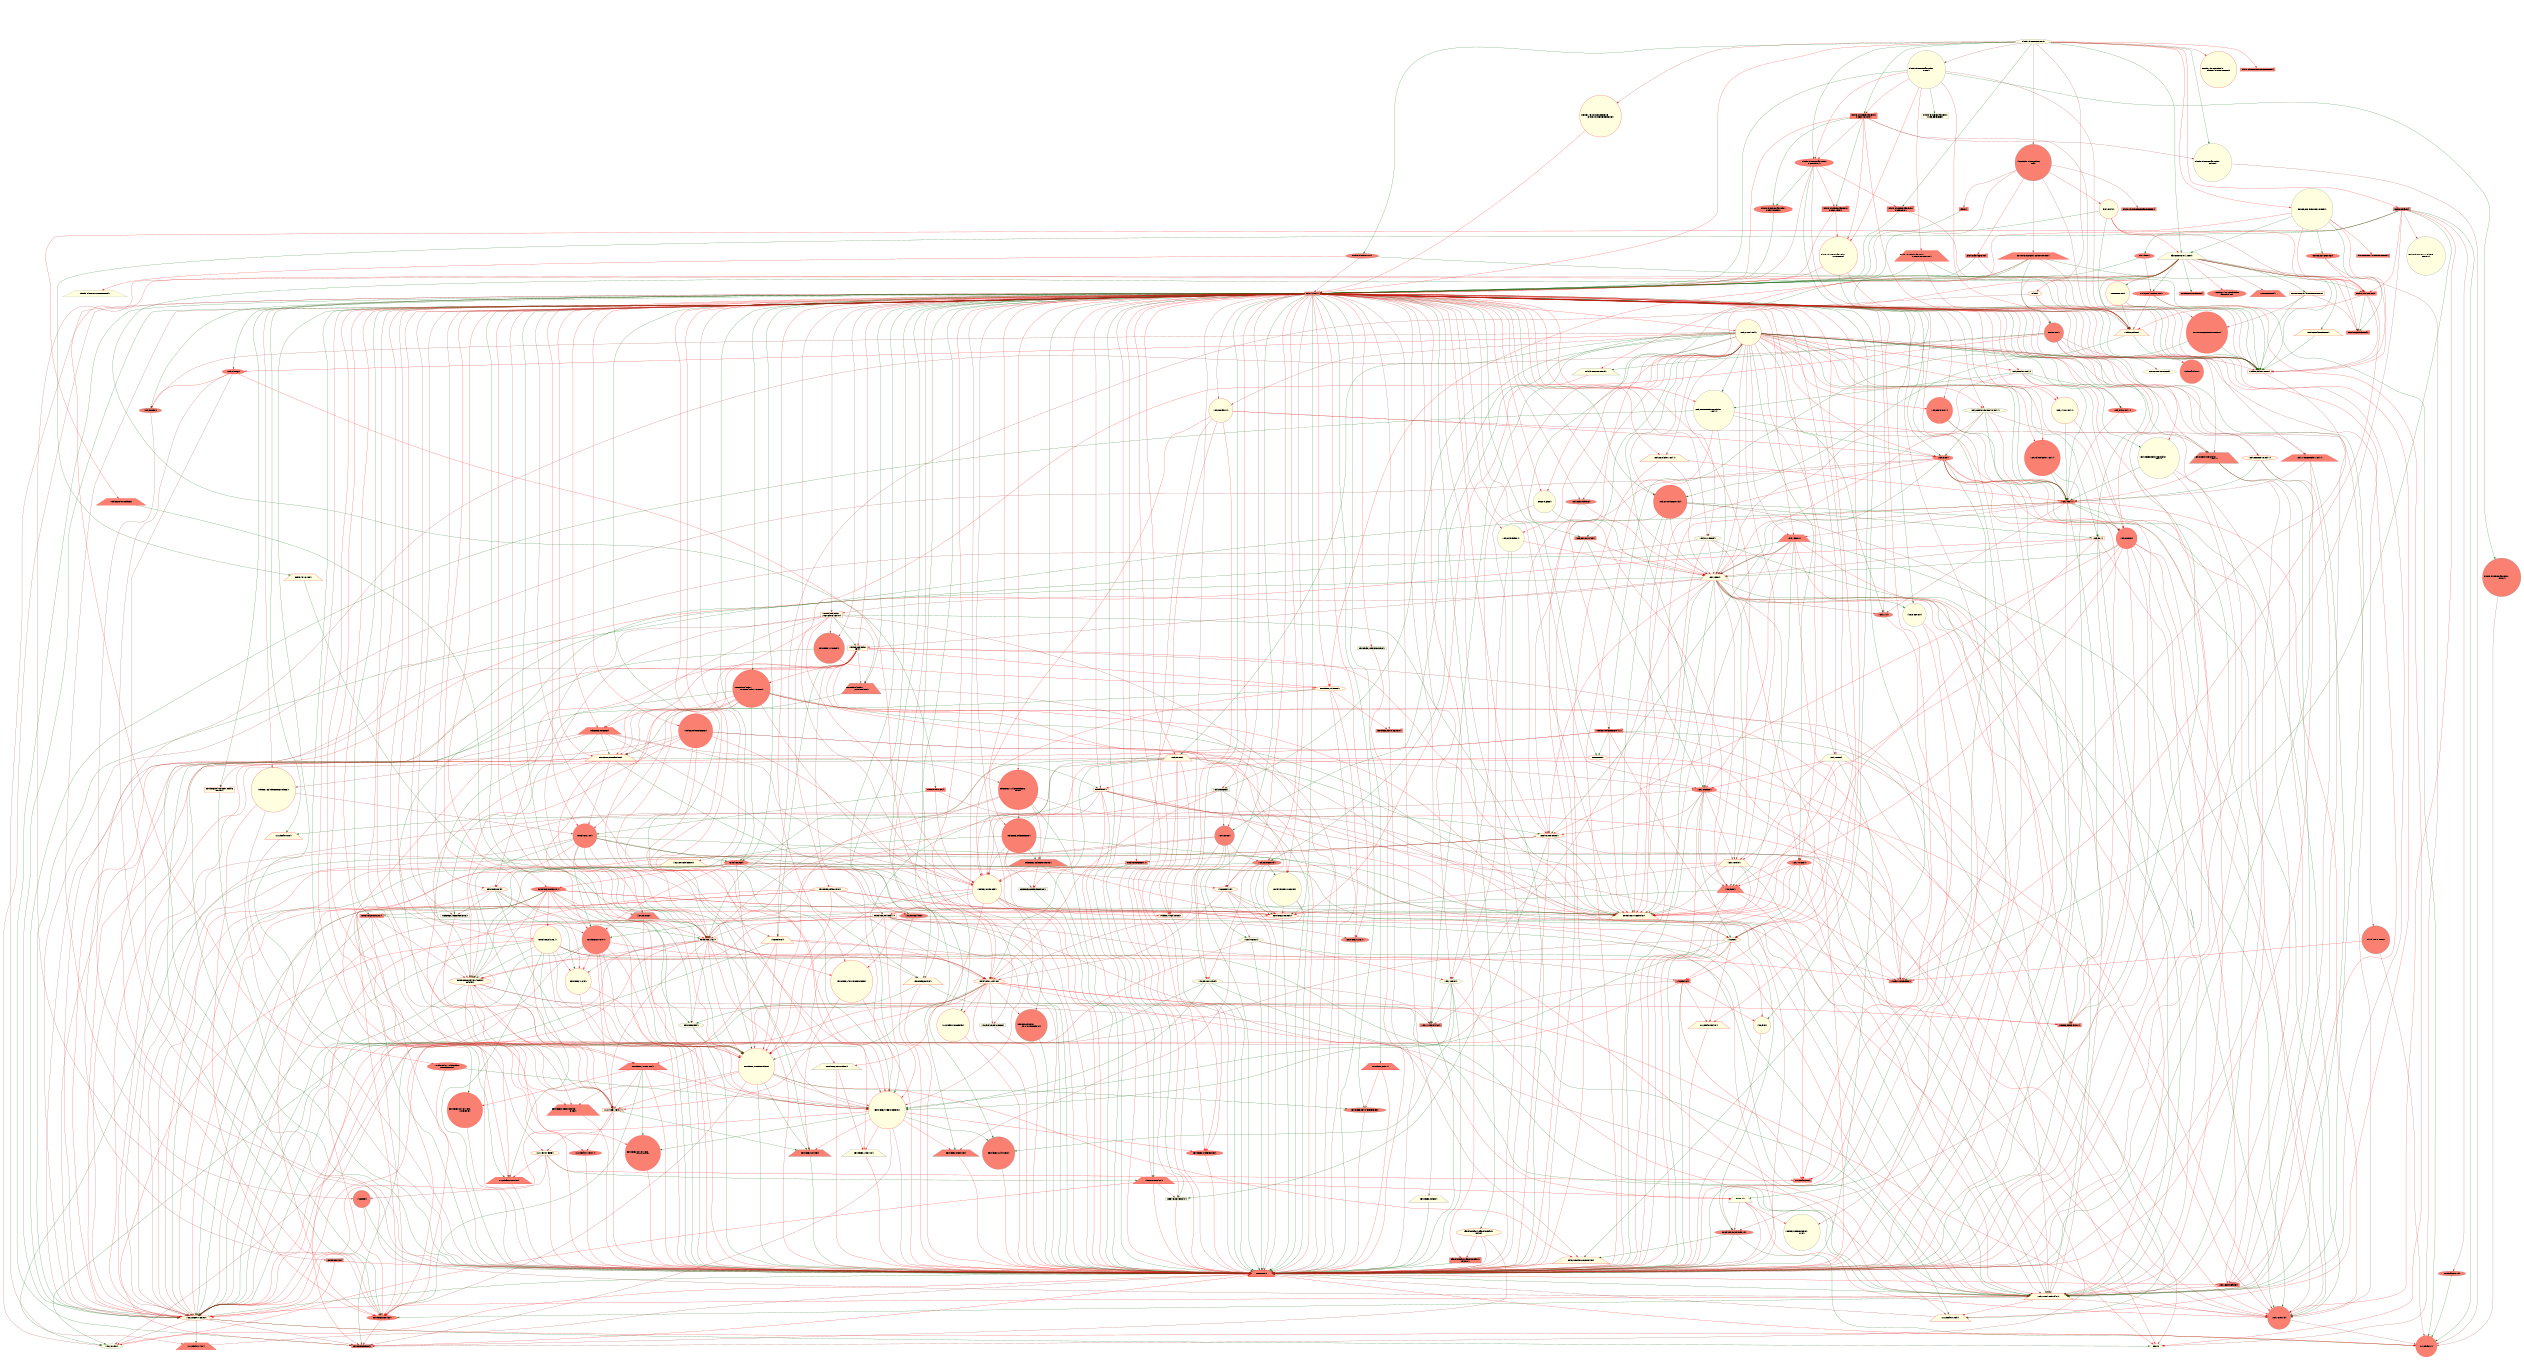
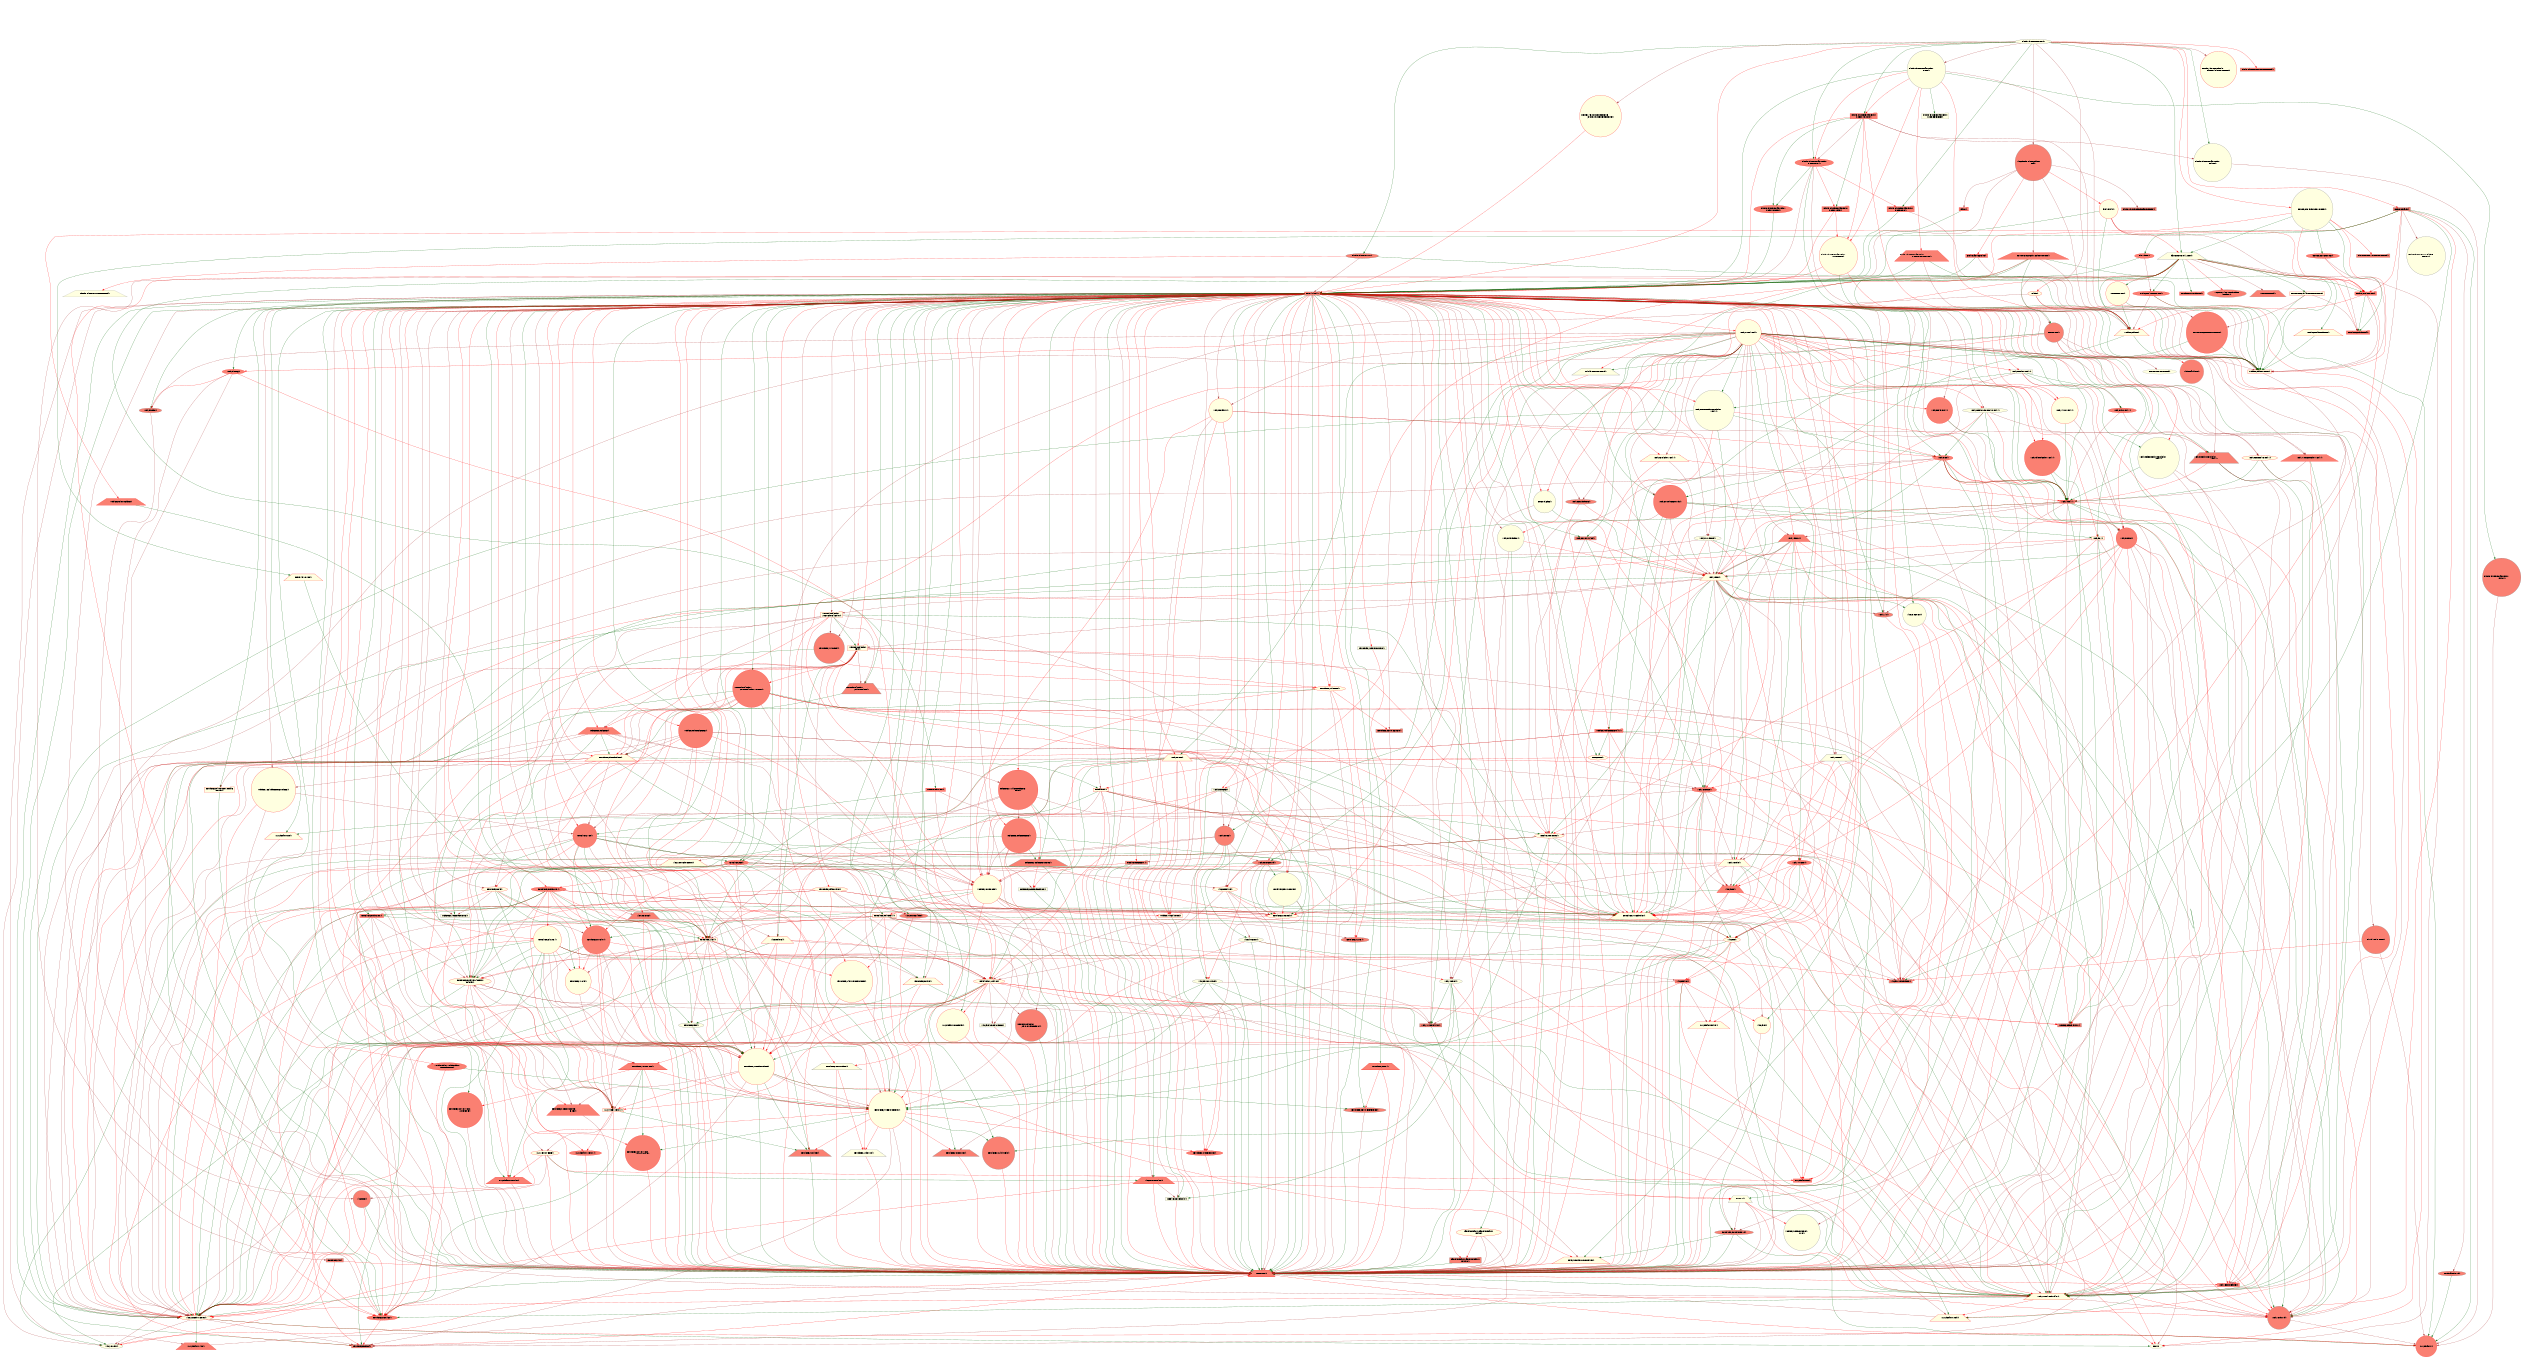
node "Net/Core/Misc/NetSubObject GameEngine.h": label "Net/Core/Misc/NetSubObject GameEngine.h" -> "Net/Core/Misc/NetSubObject Registry.h"
edge "Math/UnrealMath.h" -> "Math/Box.h": color darkgreen -> red
edge "Math/UnrealMath.h" -> "Math/RangeSet.h": color darkgreen -> red
edge "Containers/BitArray.h" -> "HAL/UnrealMemory.h": added
node "Templates/IsClass.h": removed
